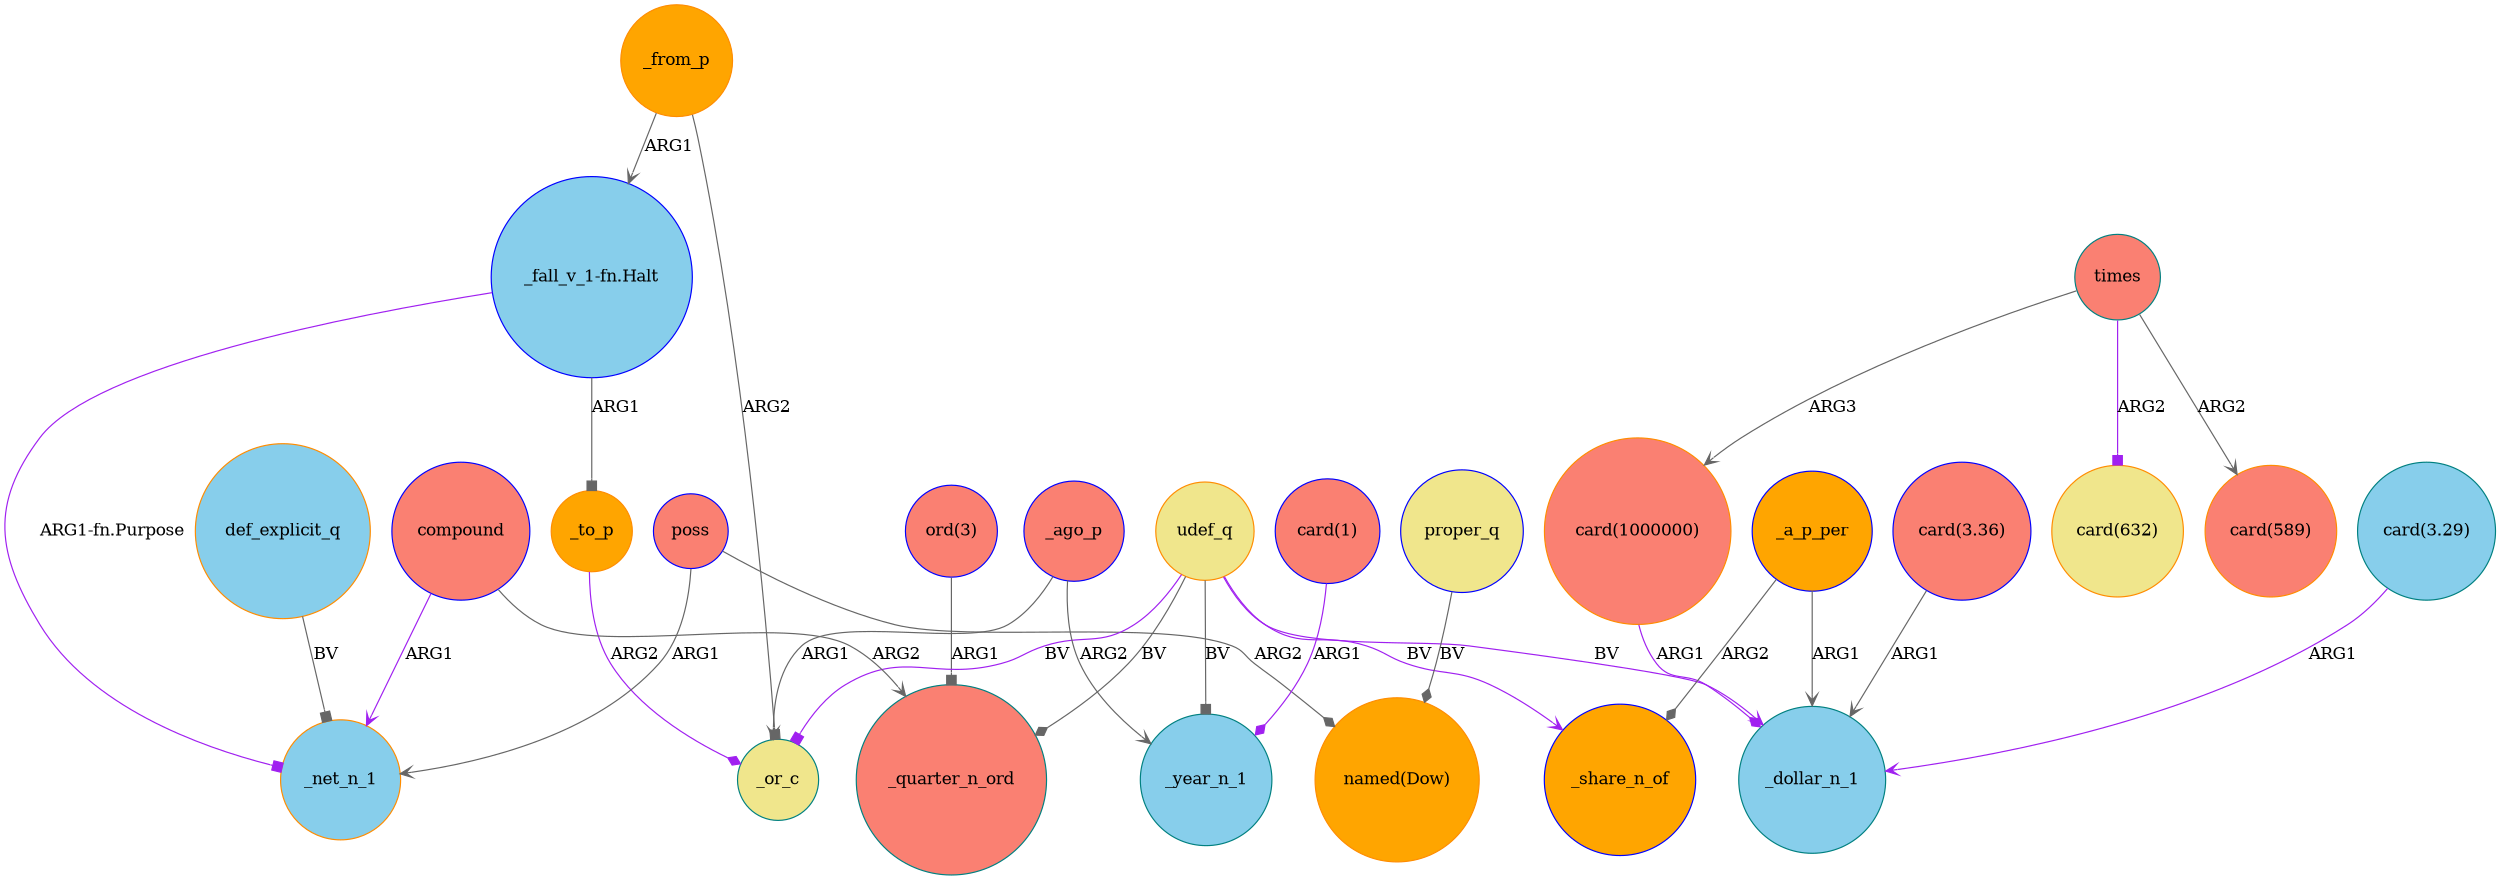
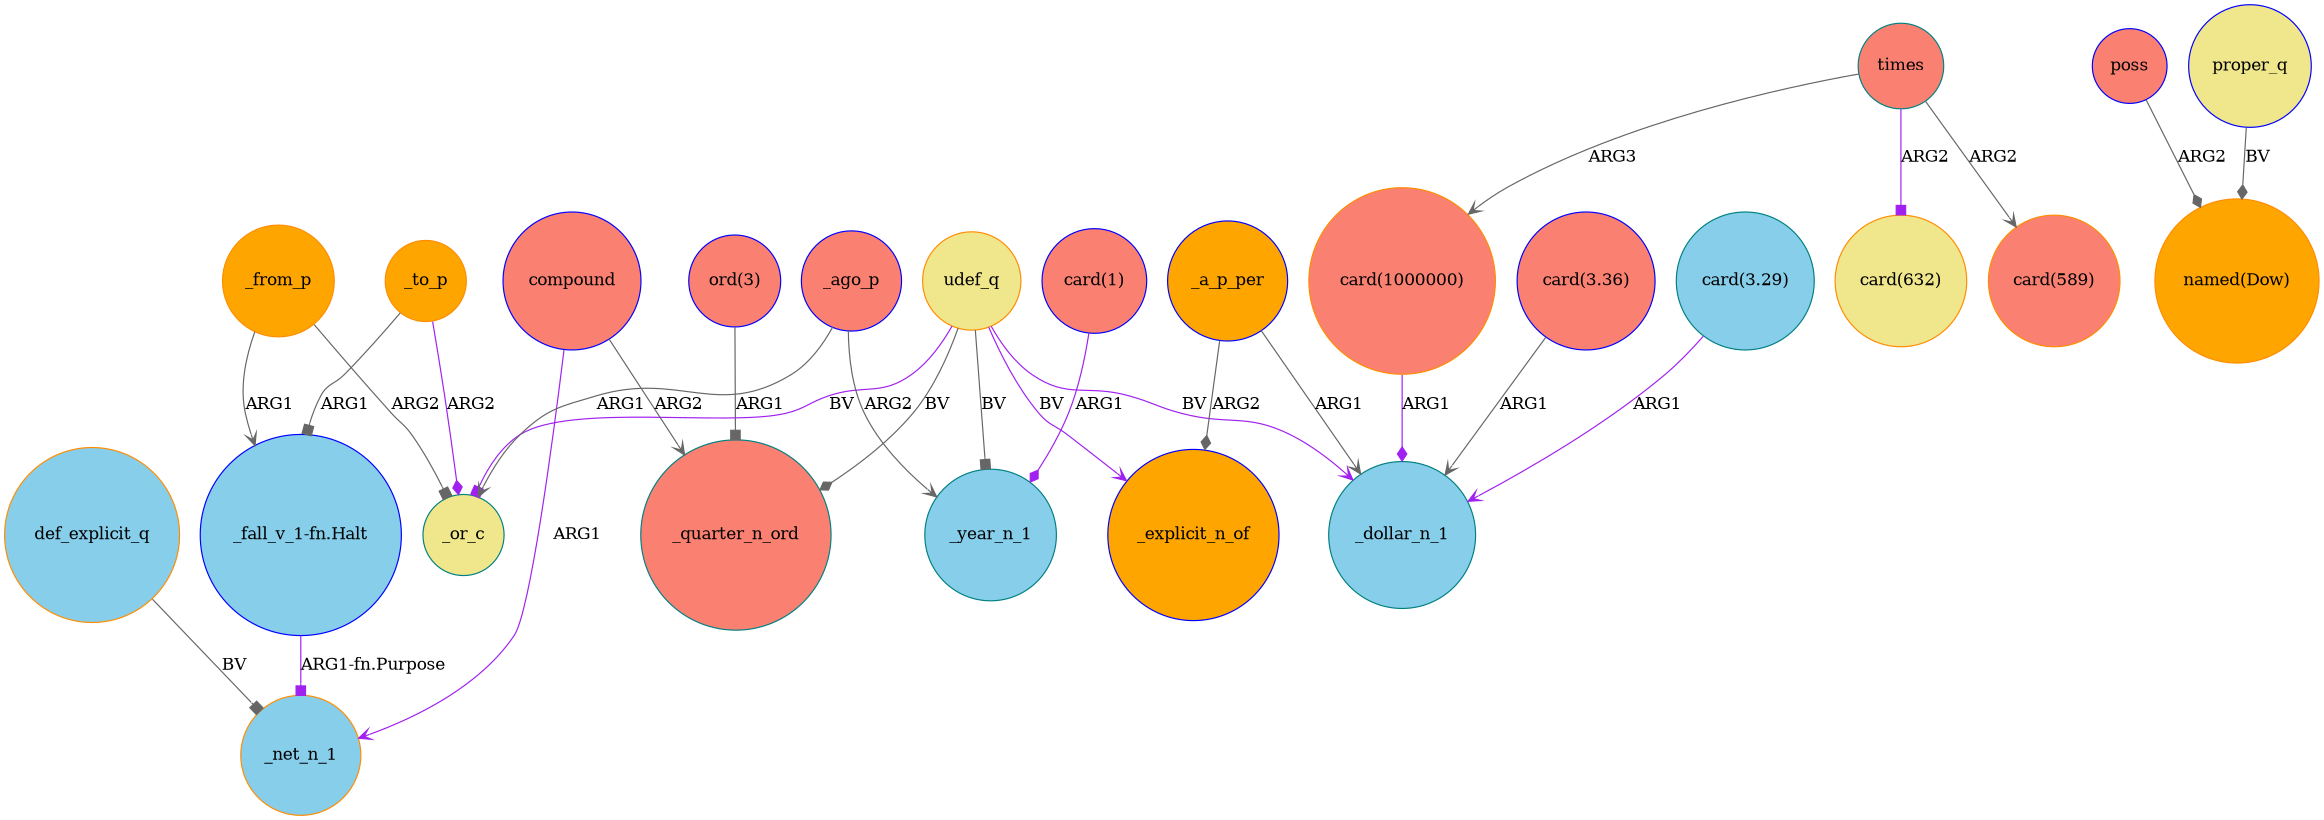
edge "_fall_v_1-fn.Halt" -> "_to_p": reversed
edge "poss" -> "_net_n_1": removed, label "ARG1"
node "_share_n_of": label "_share_n_of" -> "_explicit_n_of"
